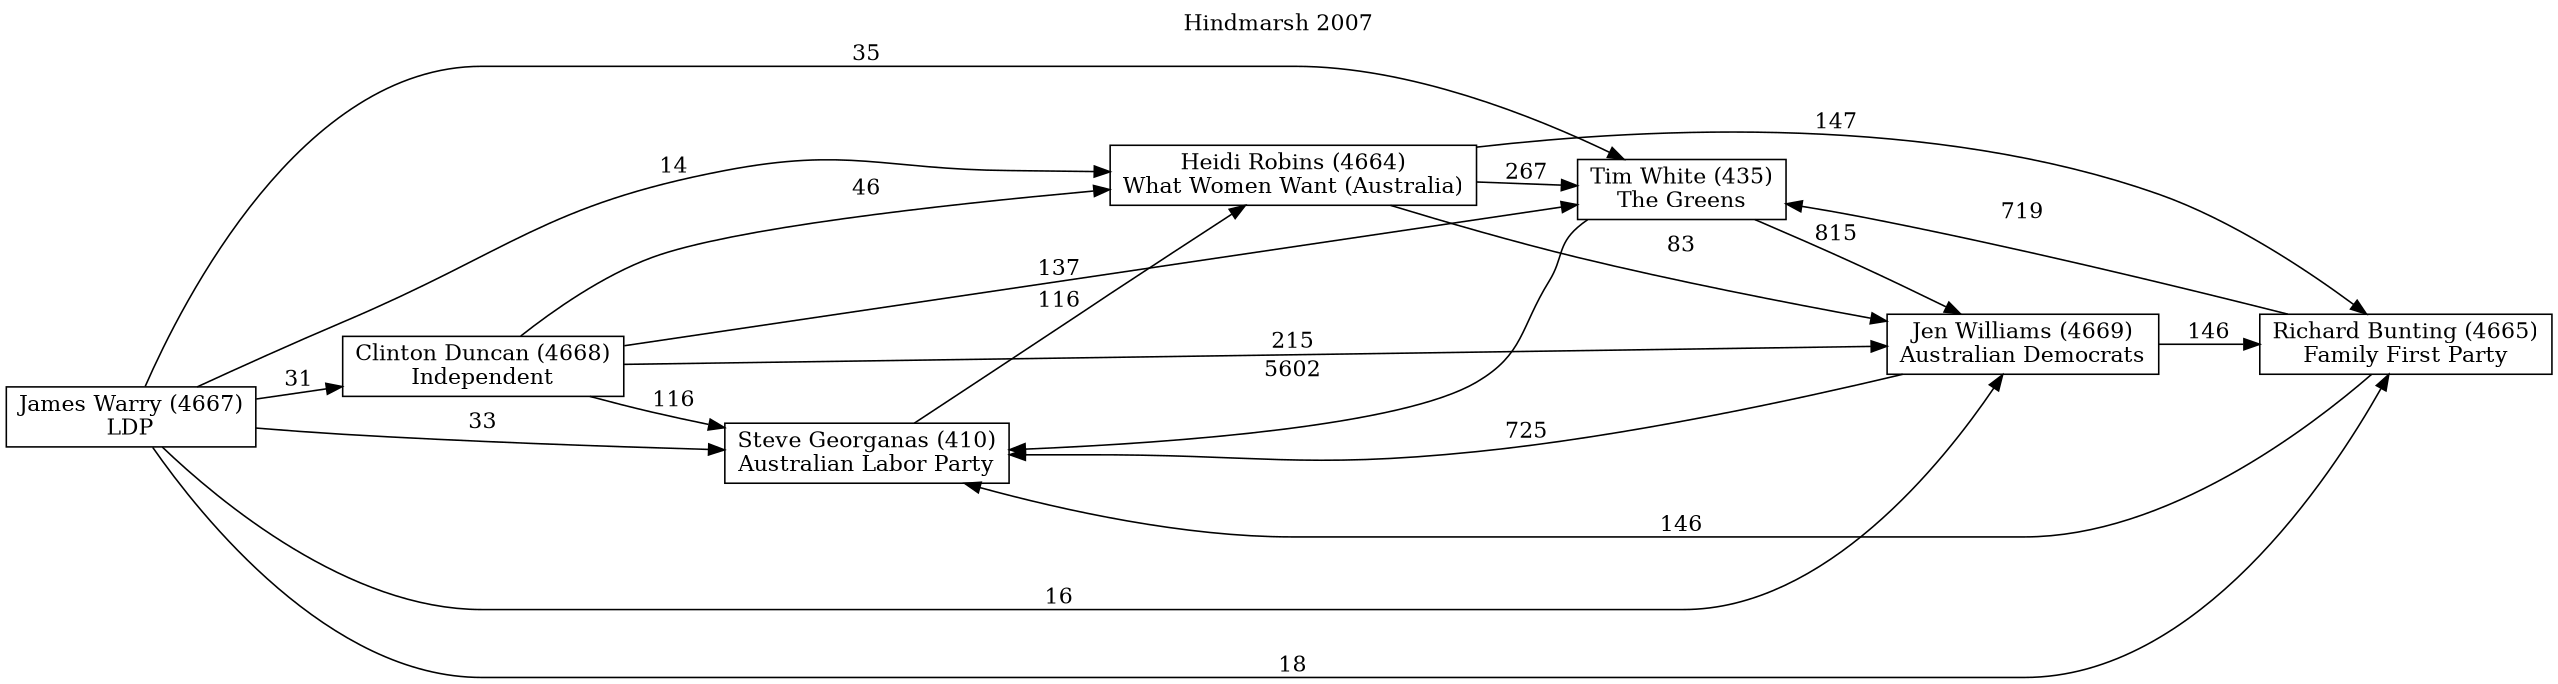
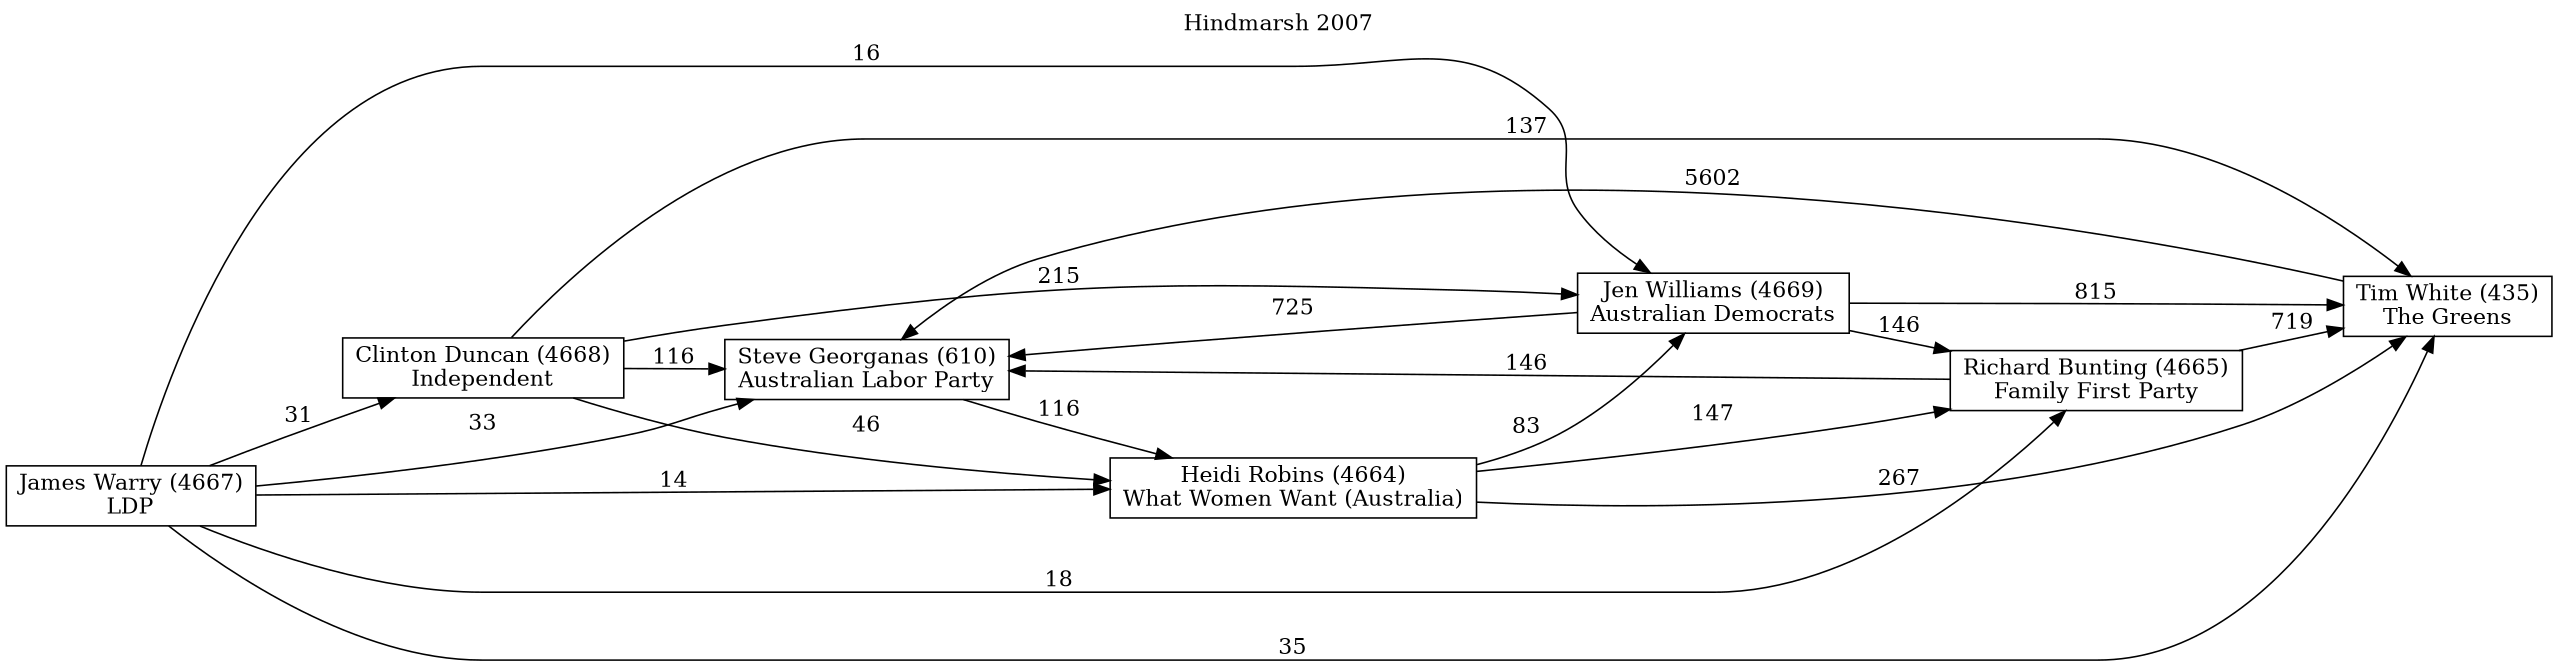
edge "Tim White (435) The Greens" -> "Jen Williams (4669) Australian Democrats": reversed
node "Steve Georganas (410) Australian Labor Party": label "Steve Georganas (410) Australian Labor Party" -> "Steve Georganas (610) Australian Labor Party"
